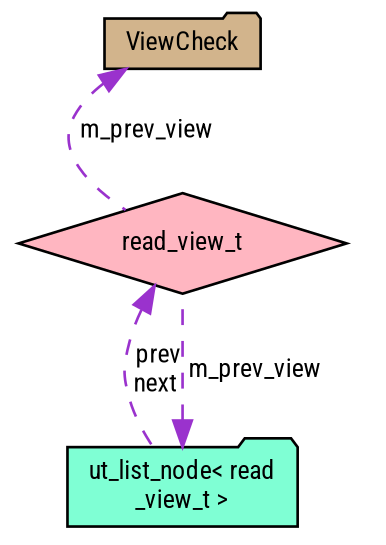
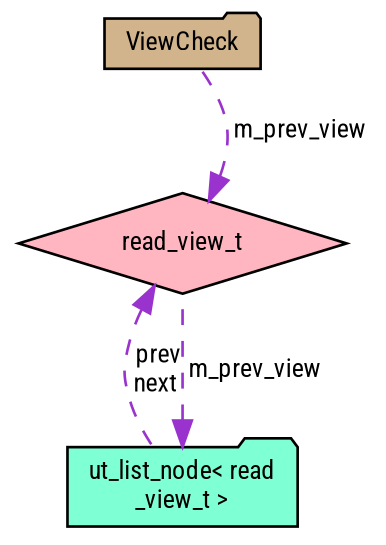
edge "read_view_t" -> "ViewCheck": reversed
